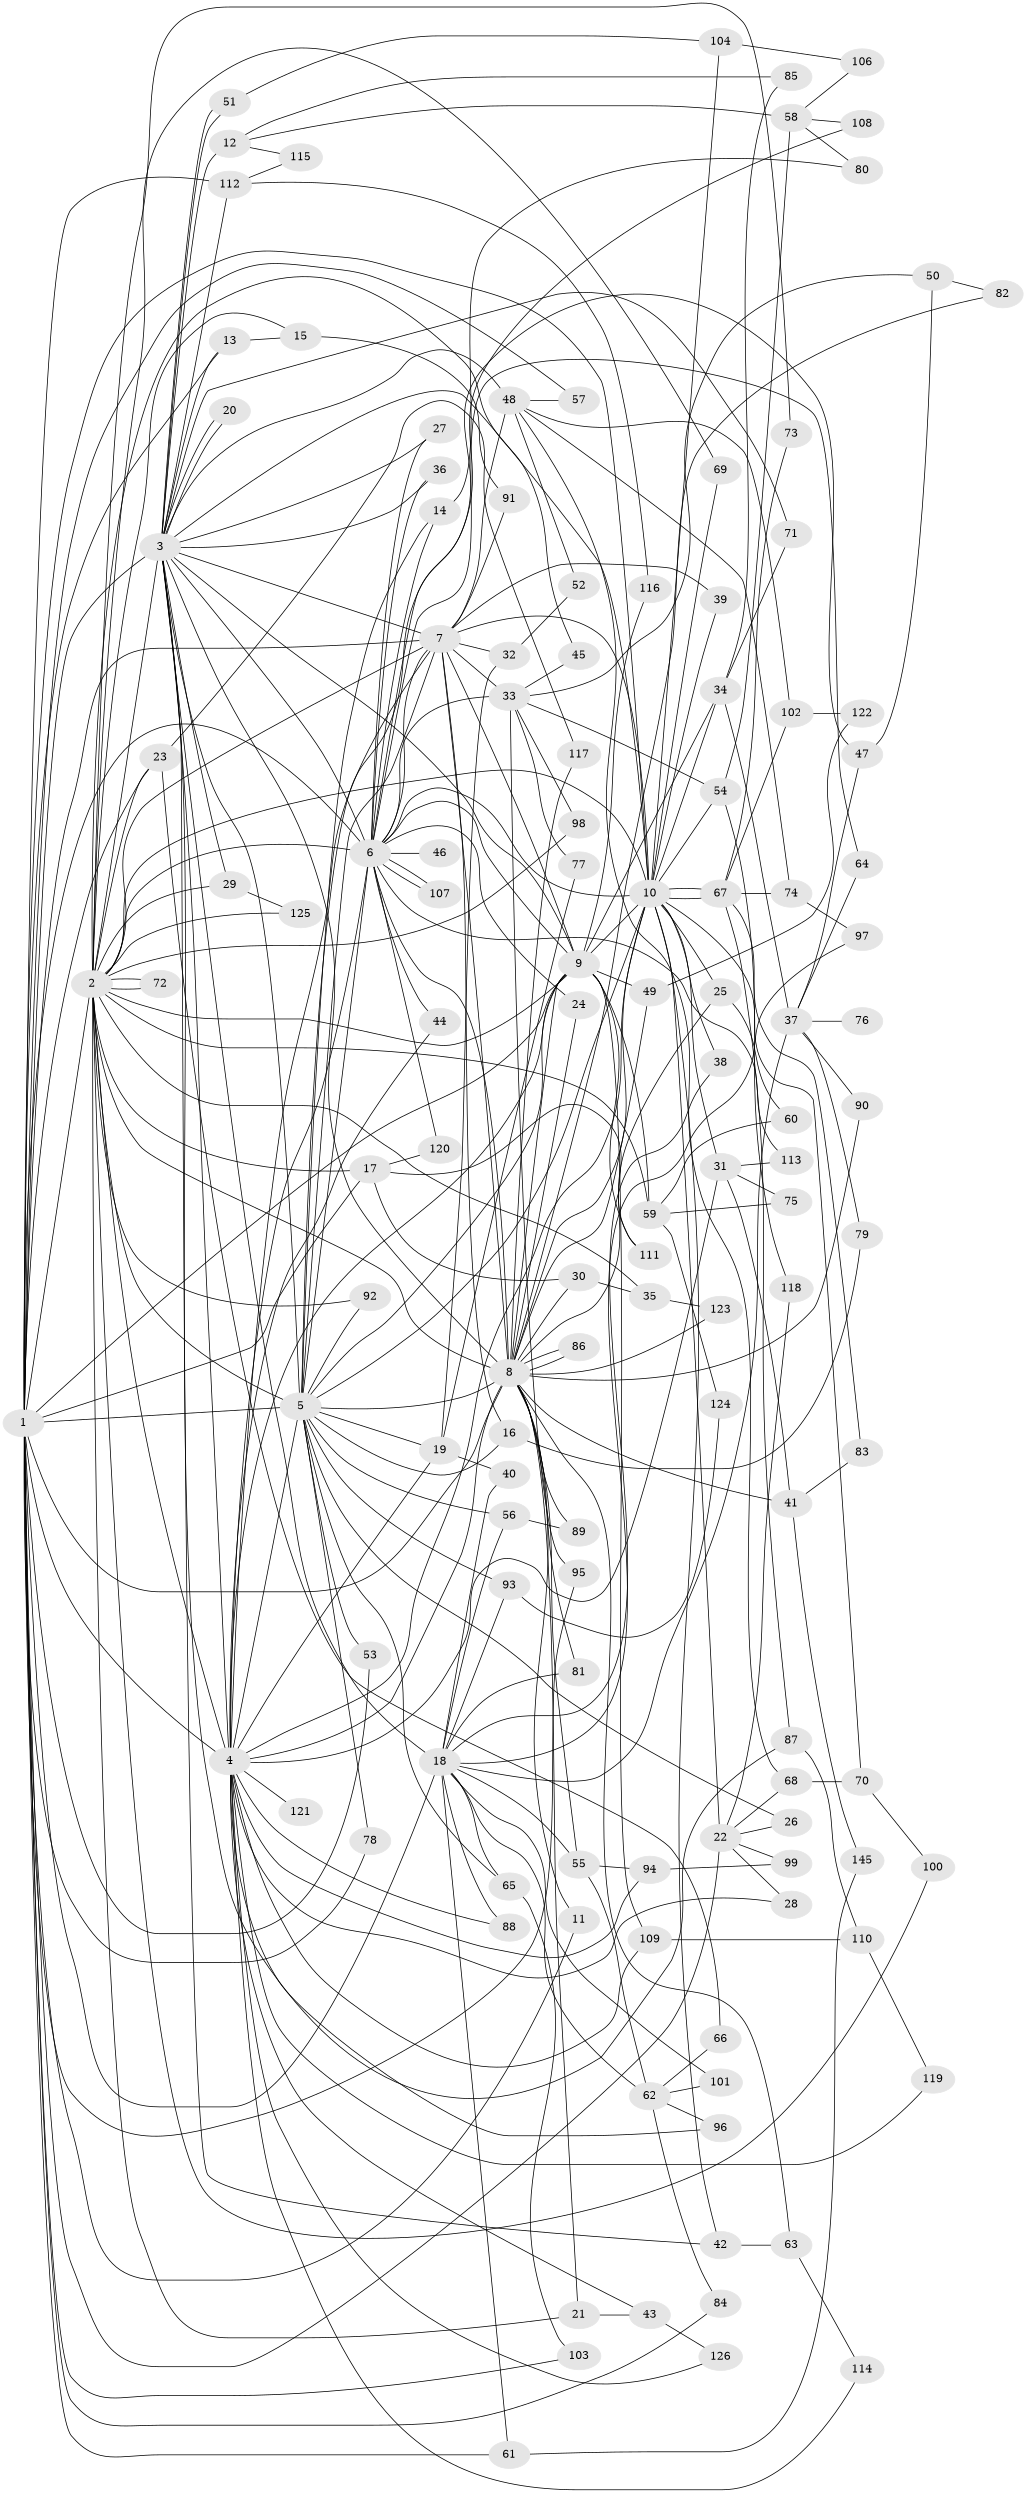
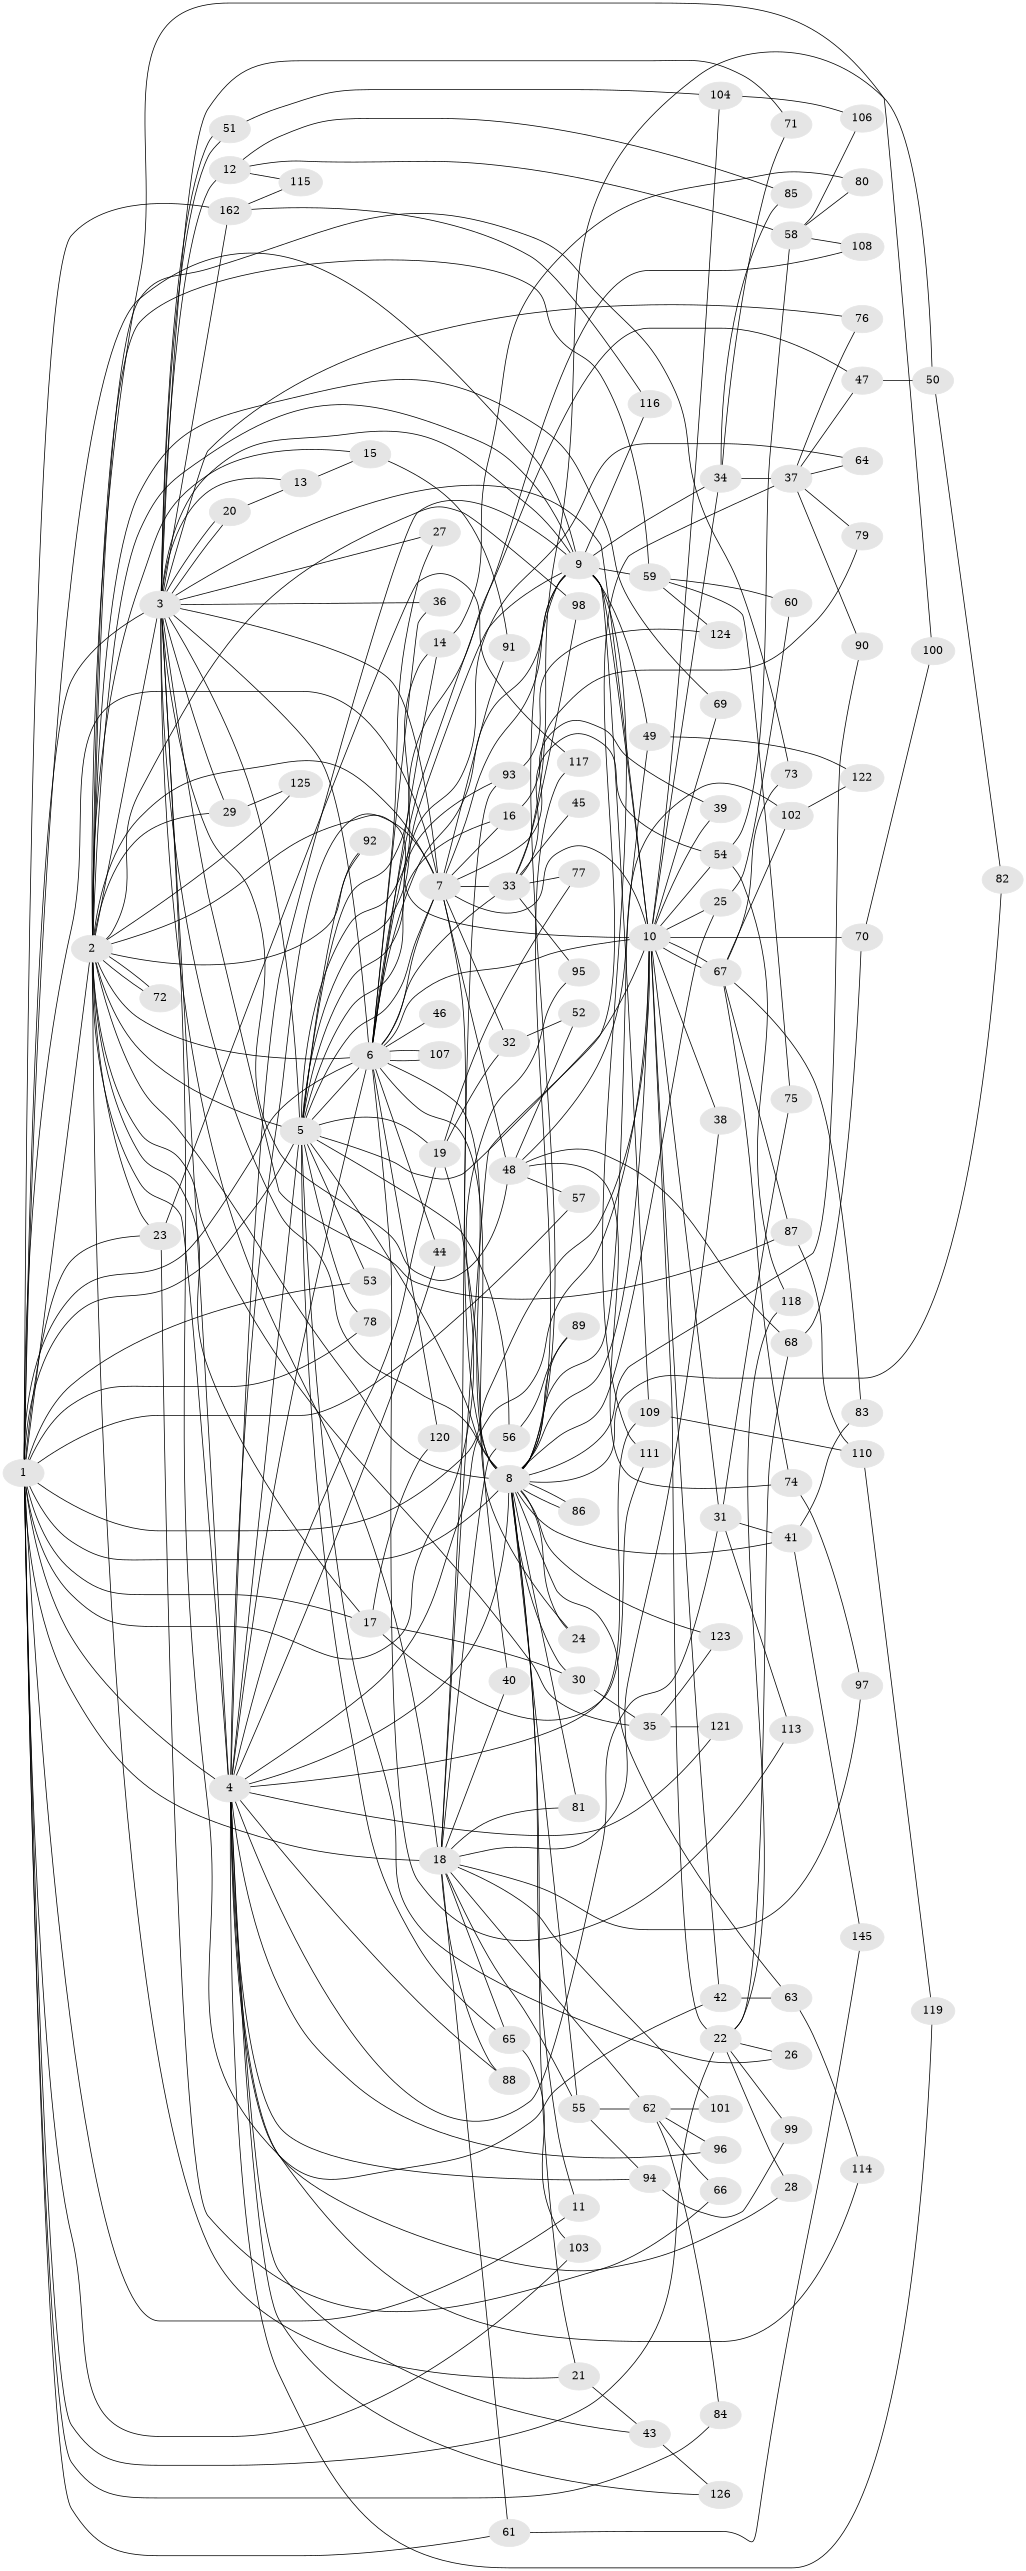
node "112": label "112" -> "162"
edge "45" -- "2": removed
edge "76" -- "3": added
edge "13" -- "1": now "13" -- "20"
edge "35" -- "121": added
